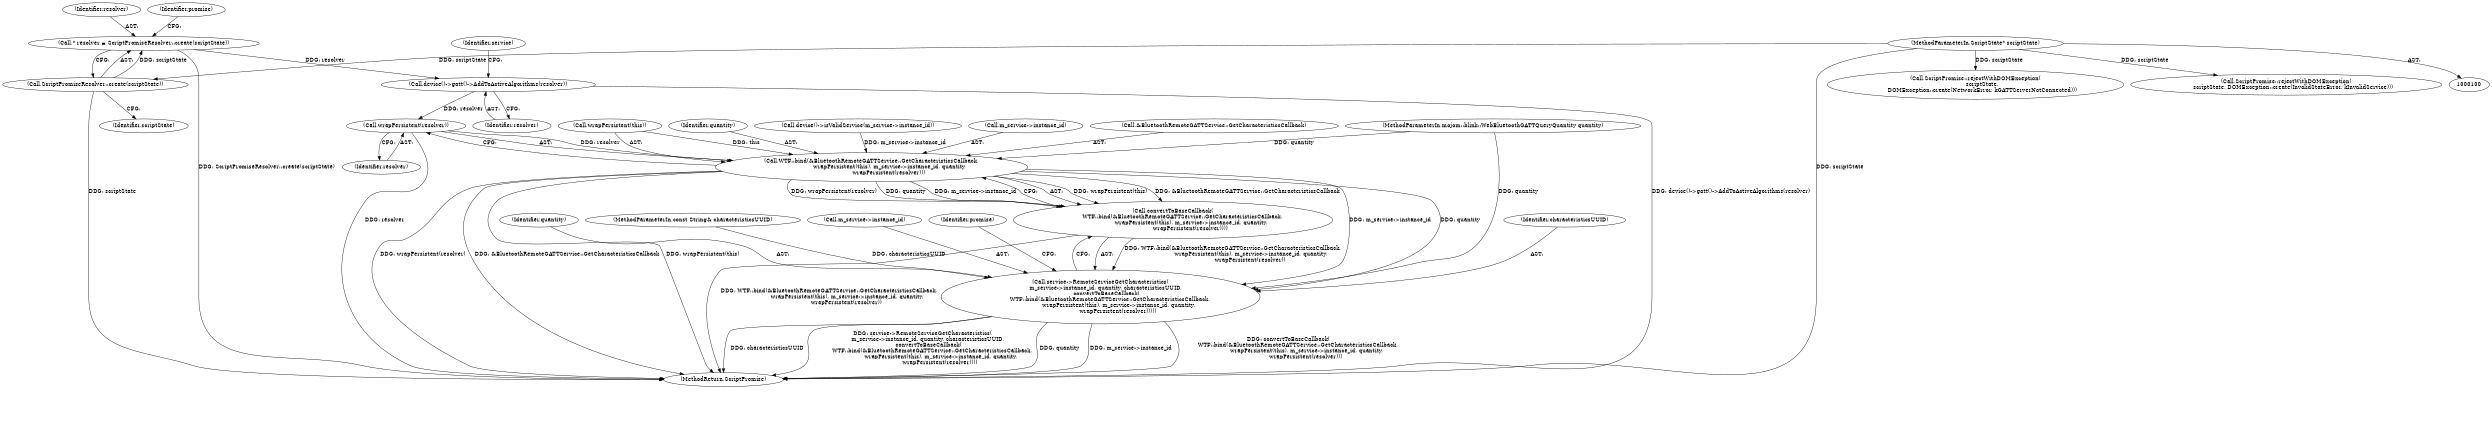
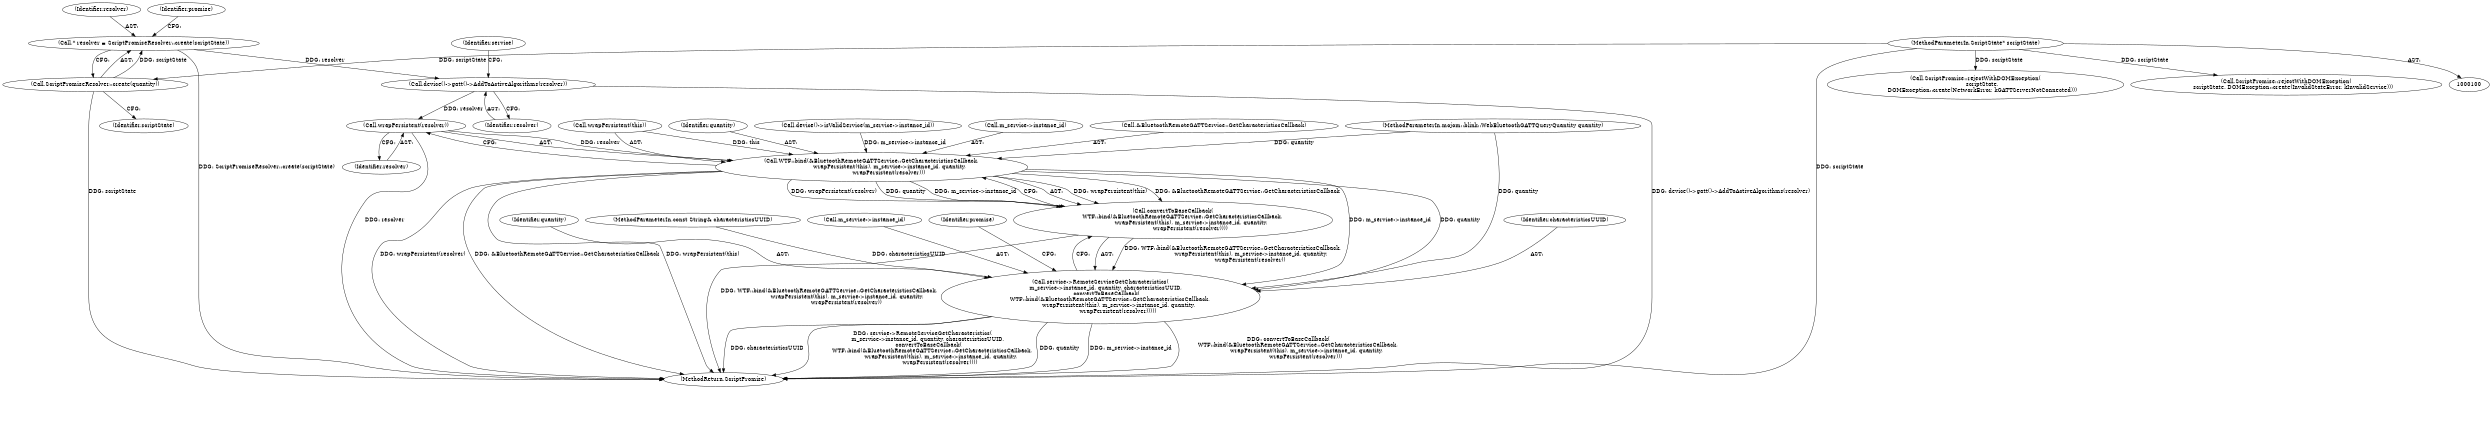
node "(Call,ScriptPromiseResolver::create(scriptState))": label "(Call,ScriptPromiseResolver::create(scriptState))" -> "(Call,ScriptPromiseResolver::create(quantity))"
